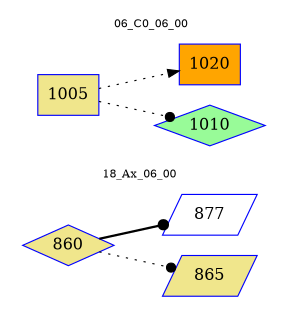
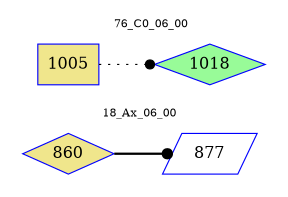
cluster "06_C0_06_00": label "06_C0_06_00" -> "76_C0_06_00"
node "1020": removed
node "1010": label "1010" -> "1018"
node "865": removed
